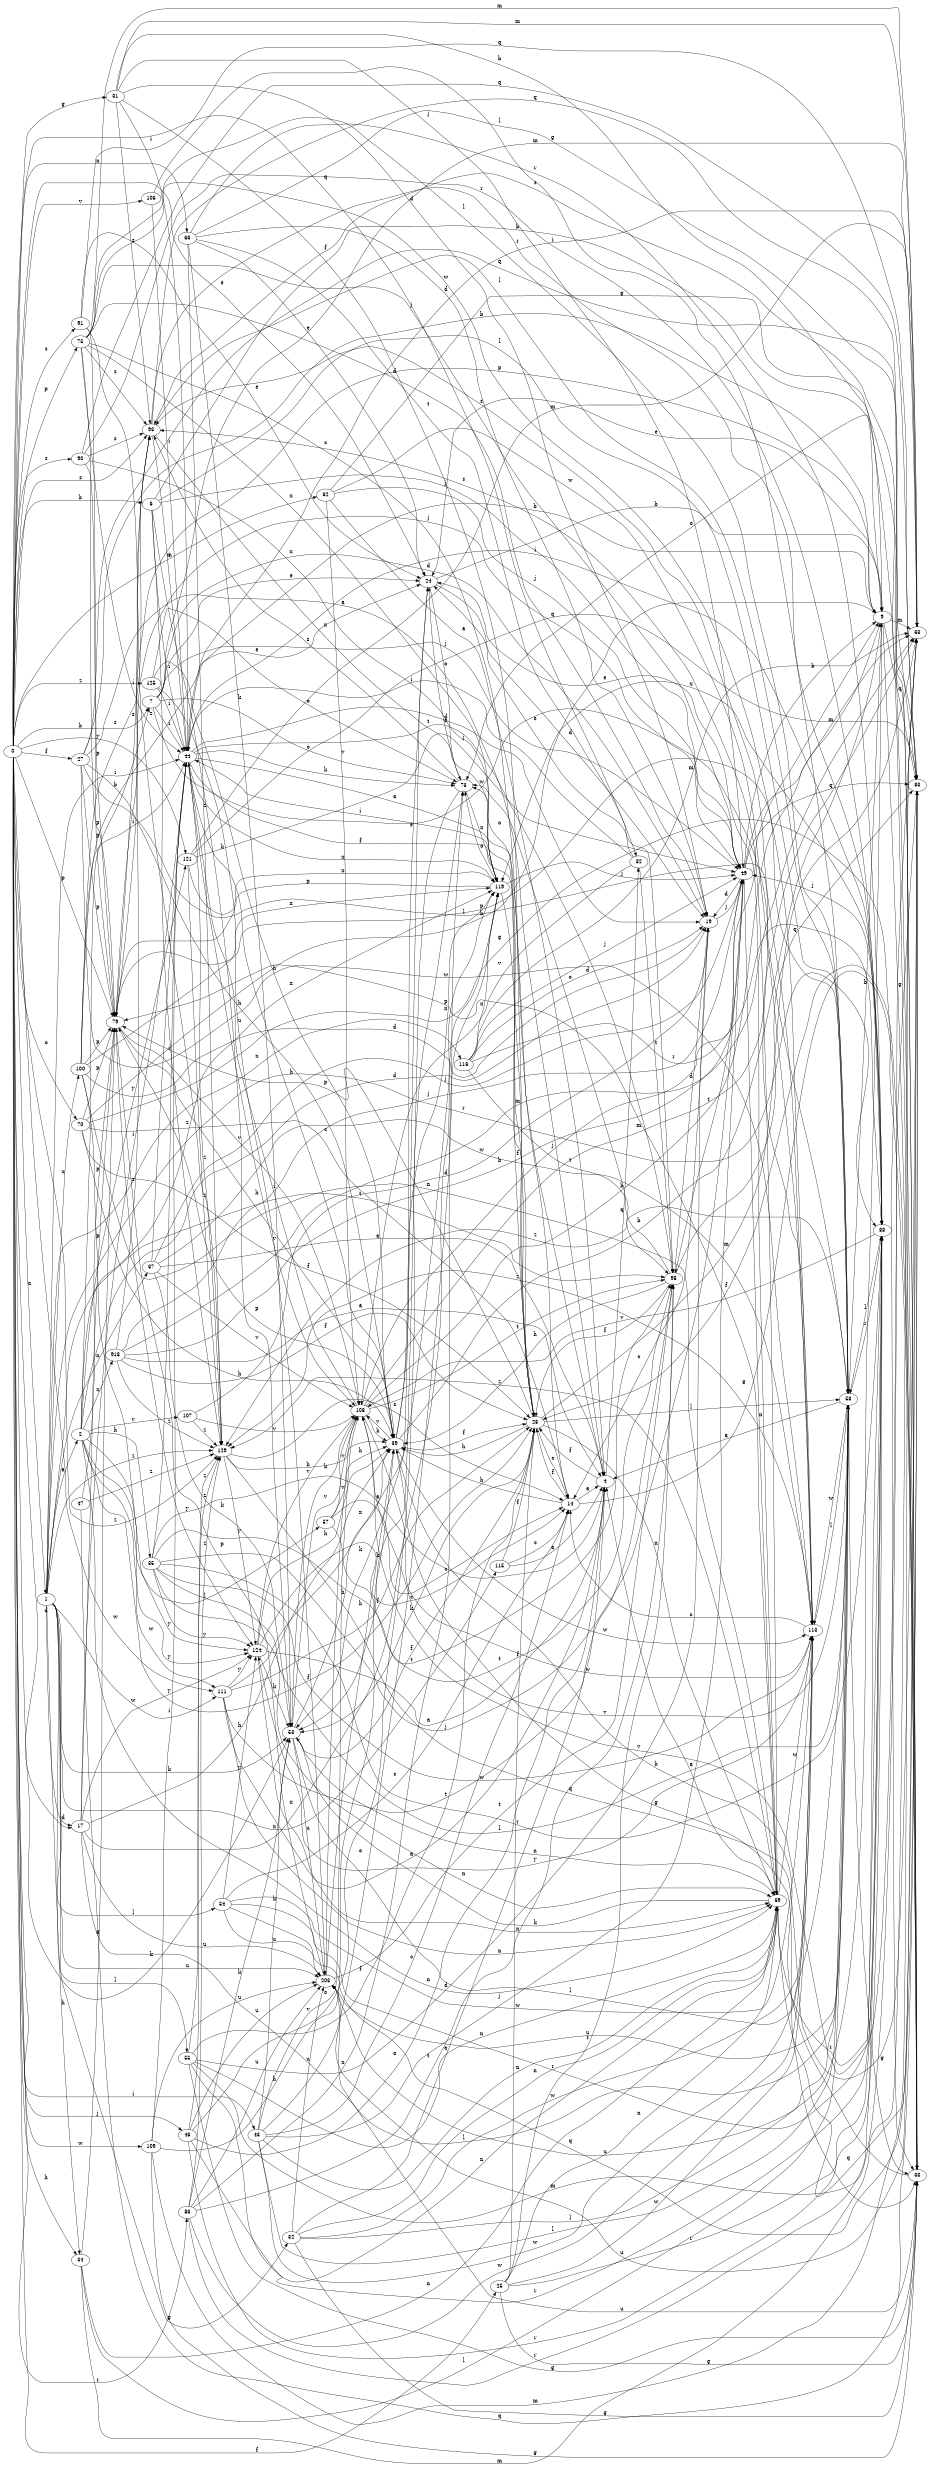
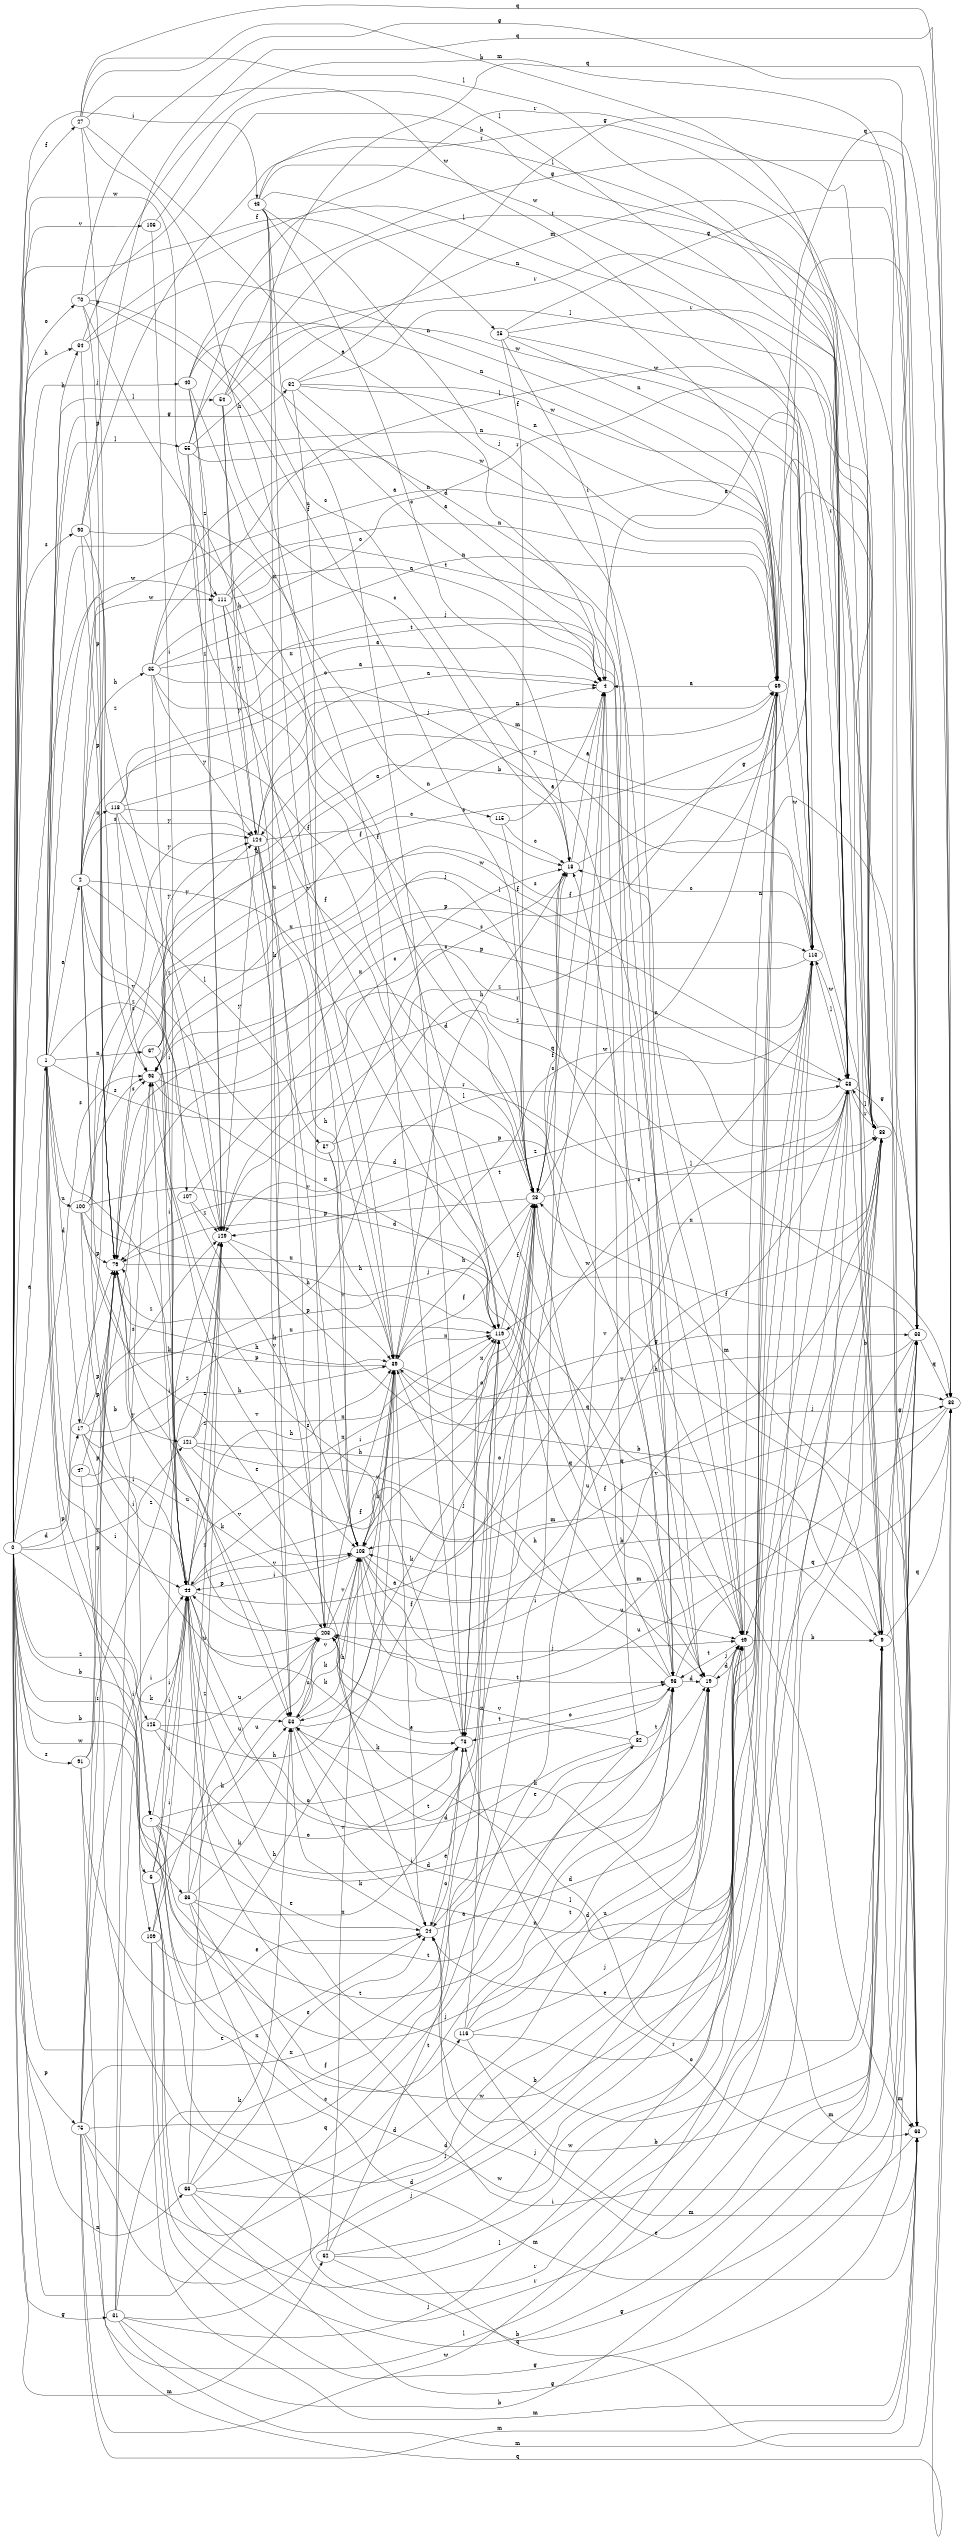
edge "49" -> "83": now "33" -> "83"
node "918": label "918" -> "118"
node "14": label "14" -> "18"
edge "34" -> "79": label "g" -> "p"
edge "25" -> "98": label "t" -> "i"
node "46": label "46" -> "40"
